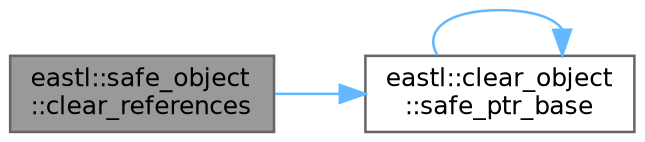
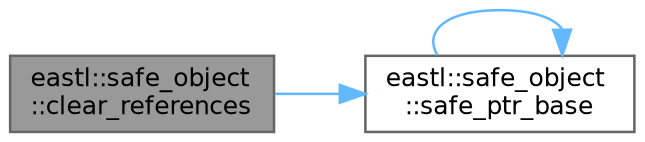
node "eastl::clear_object ::safe_ptr_base": label "eastl::clear_object ::safe_ptr_base" -> "eastl::safe_object ::safe_ptr_base"
